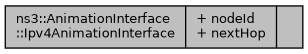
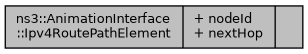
node "ns3::AnimationInterface": text "::Ipv4AnimationInterface" -> "::Ipv4RoutePathElement"
